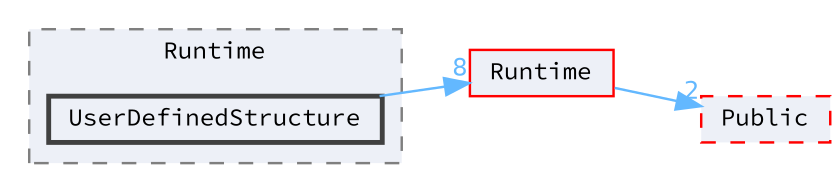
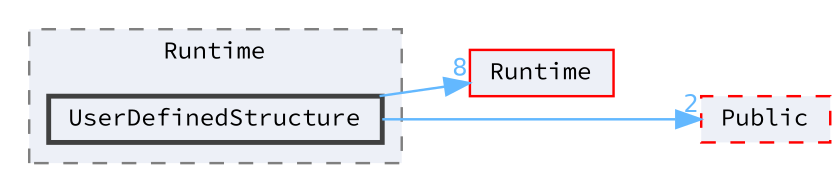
edge "Runtime" -> "Public": now "UserDefinedStructure" -> "Public"
